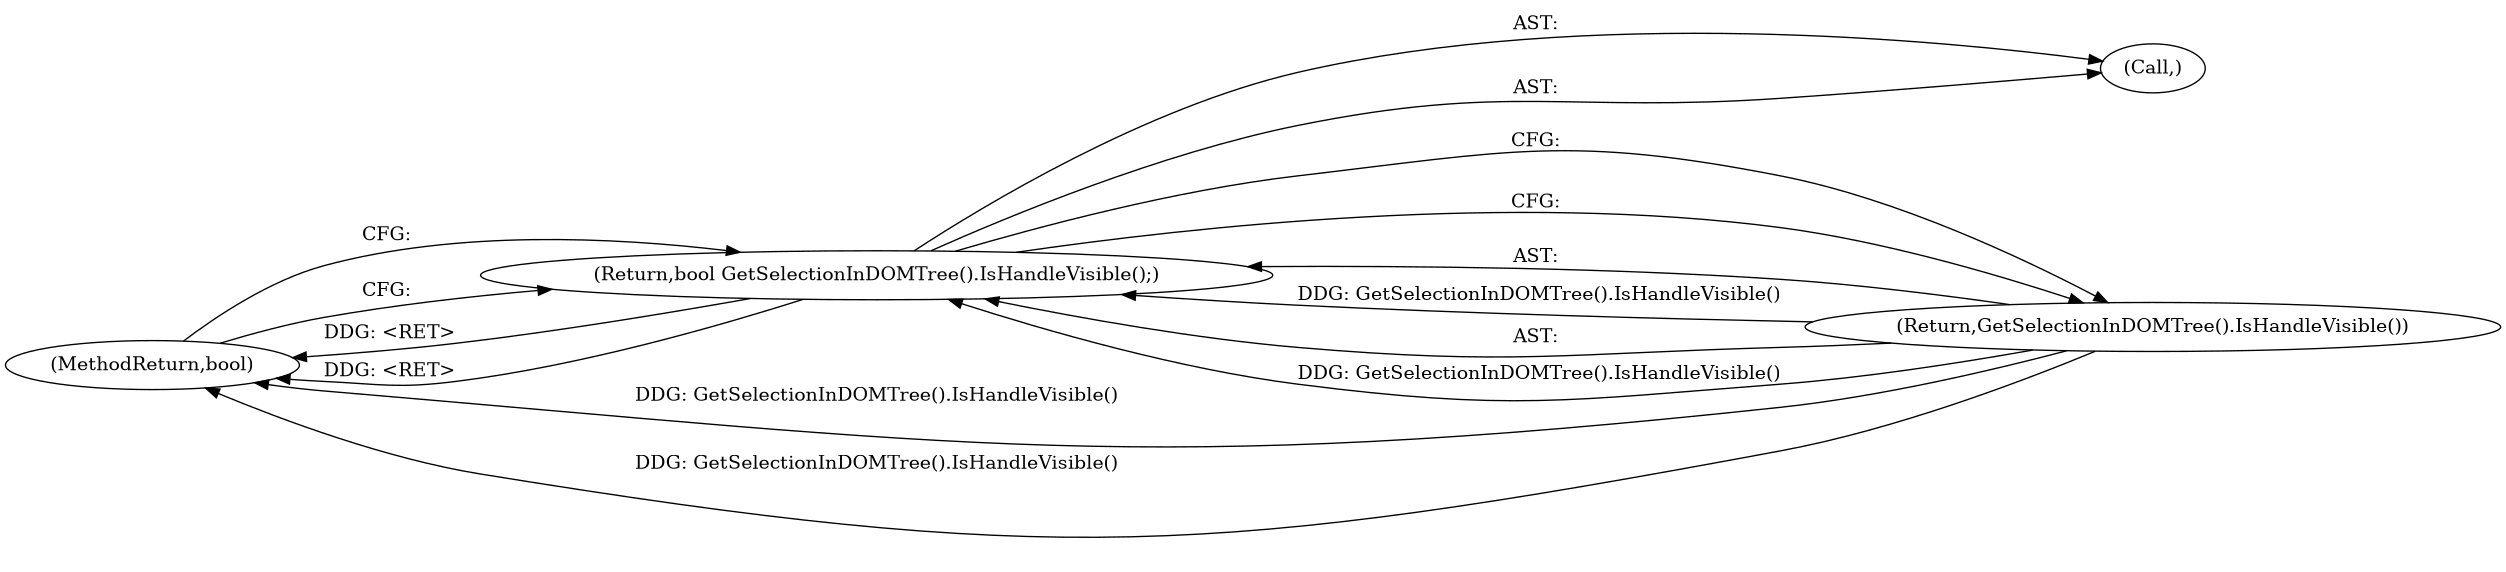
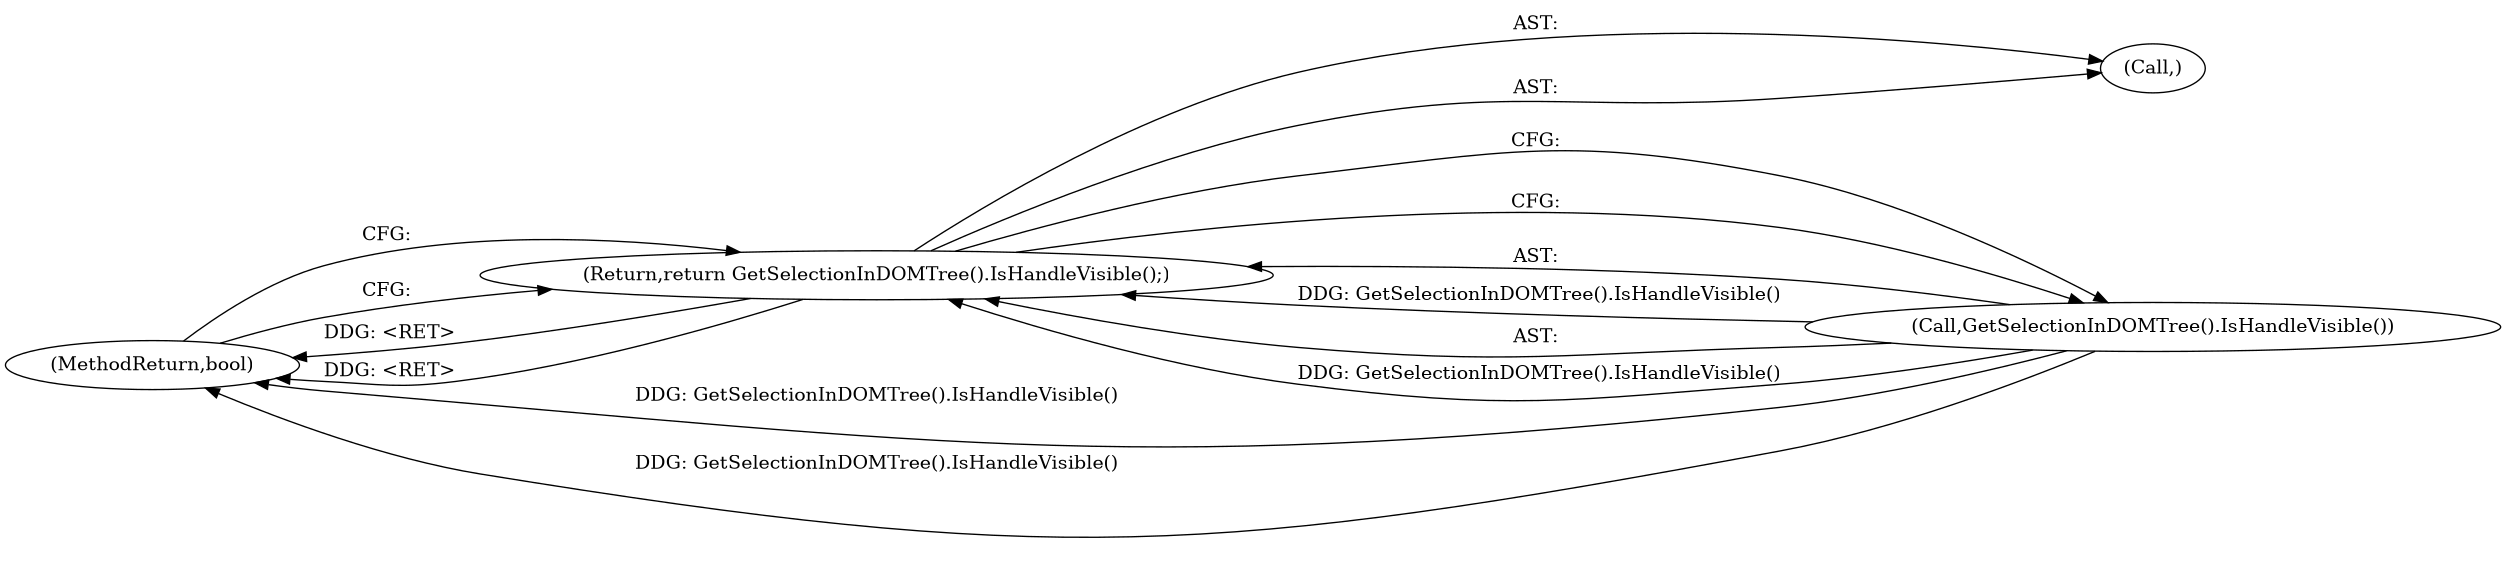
node "(Return,bool GetSelectionInDOMTree().IsHandleVisible();)": label "(Return,bool GetSelectionInDOMTree().IsHandleVisible();)" -> "(Return,return GetSelectionInDOMTree().IsHandleVisible();)"
node "(Return,GetSelectionInDOMTree().IsHandleVisible())": label "(Return,GetSelectionInDOMTree().IsHandleVisible())" -> "(Call,GetSelectionInDOMTree().IsHandleVisible())"
